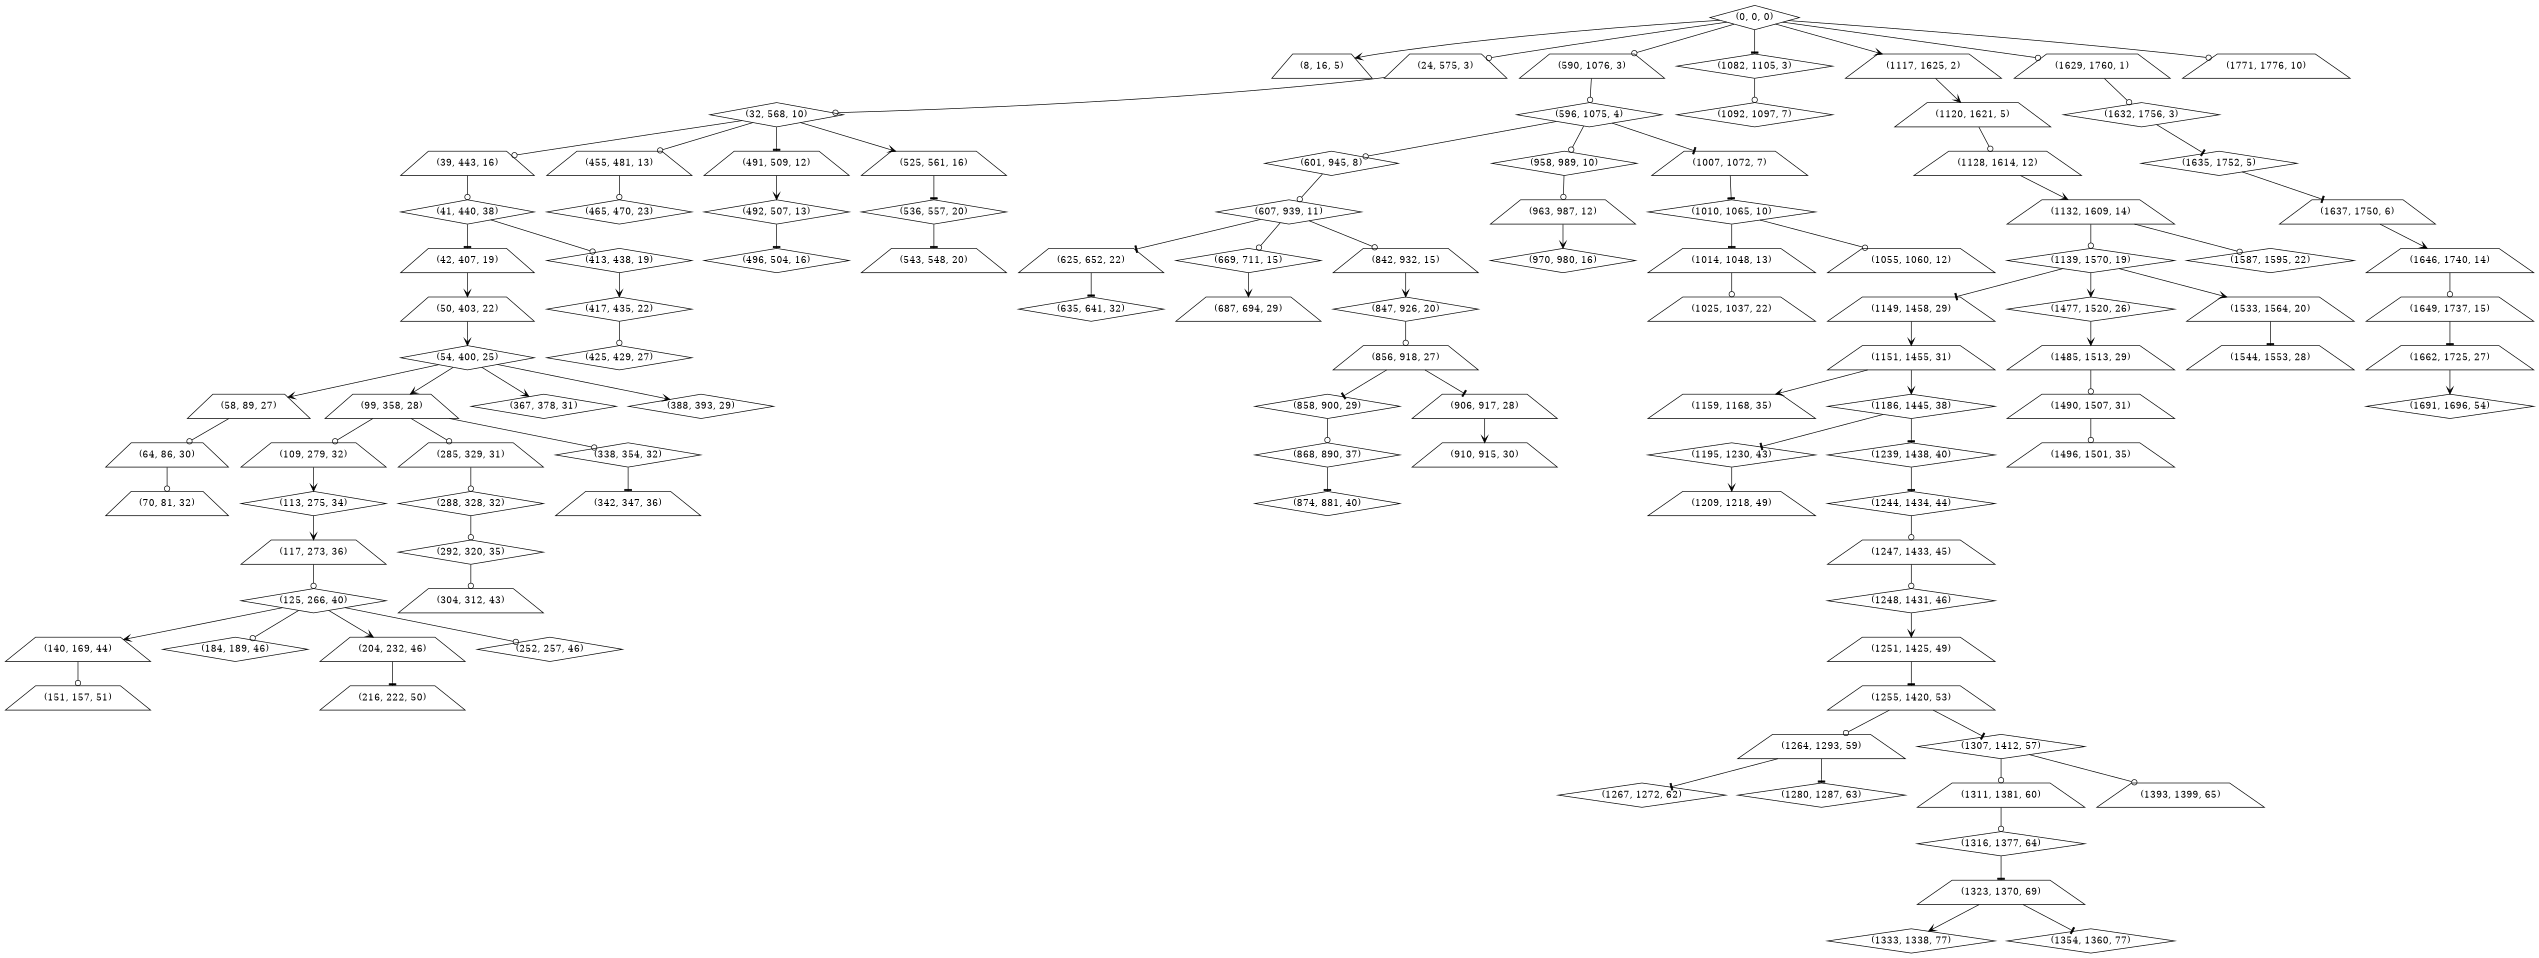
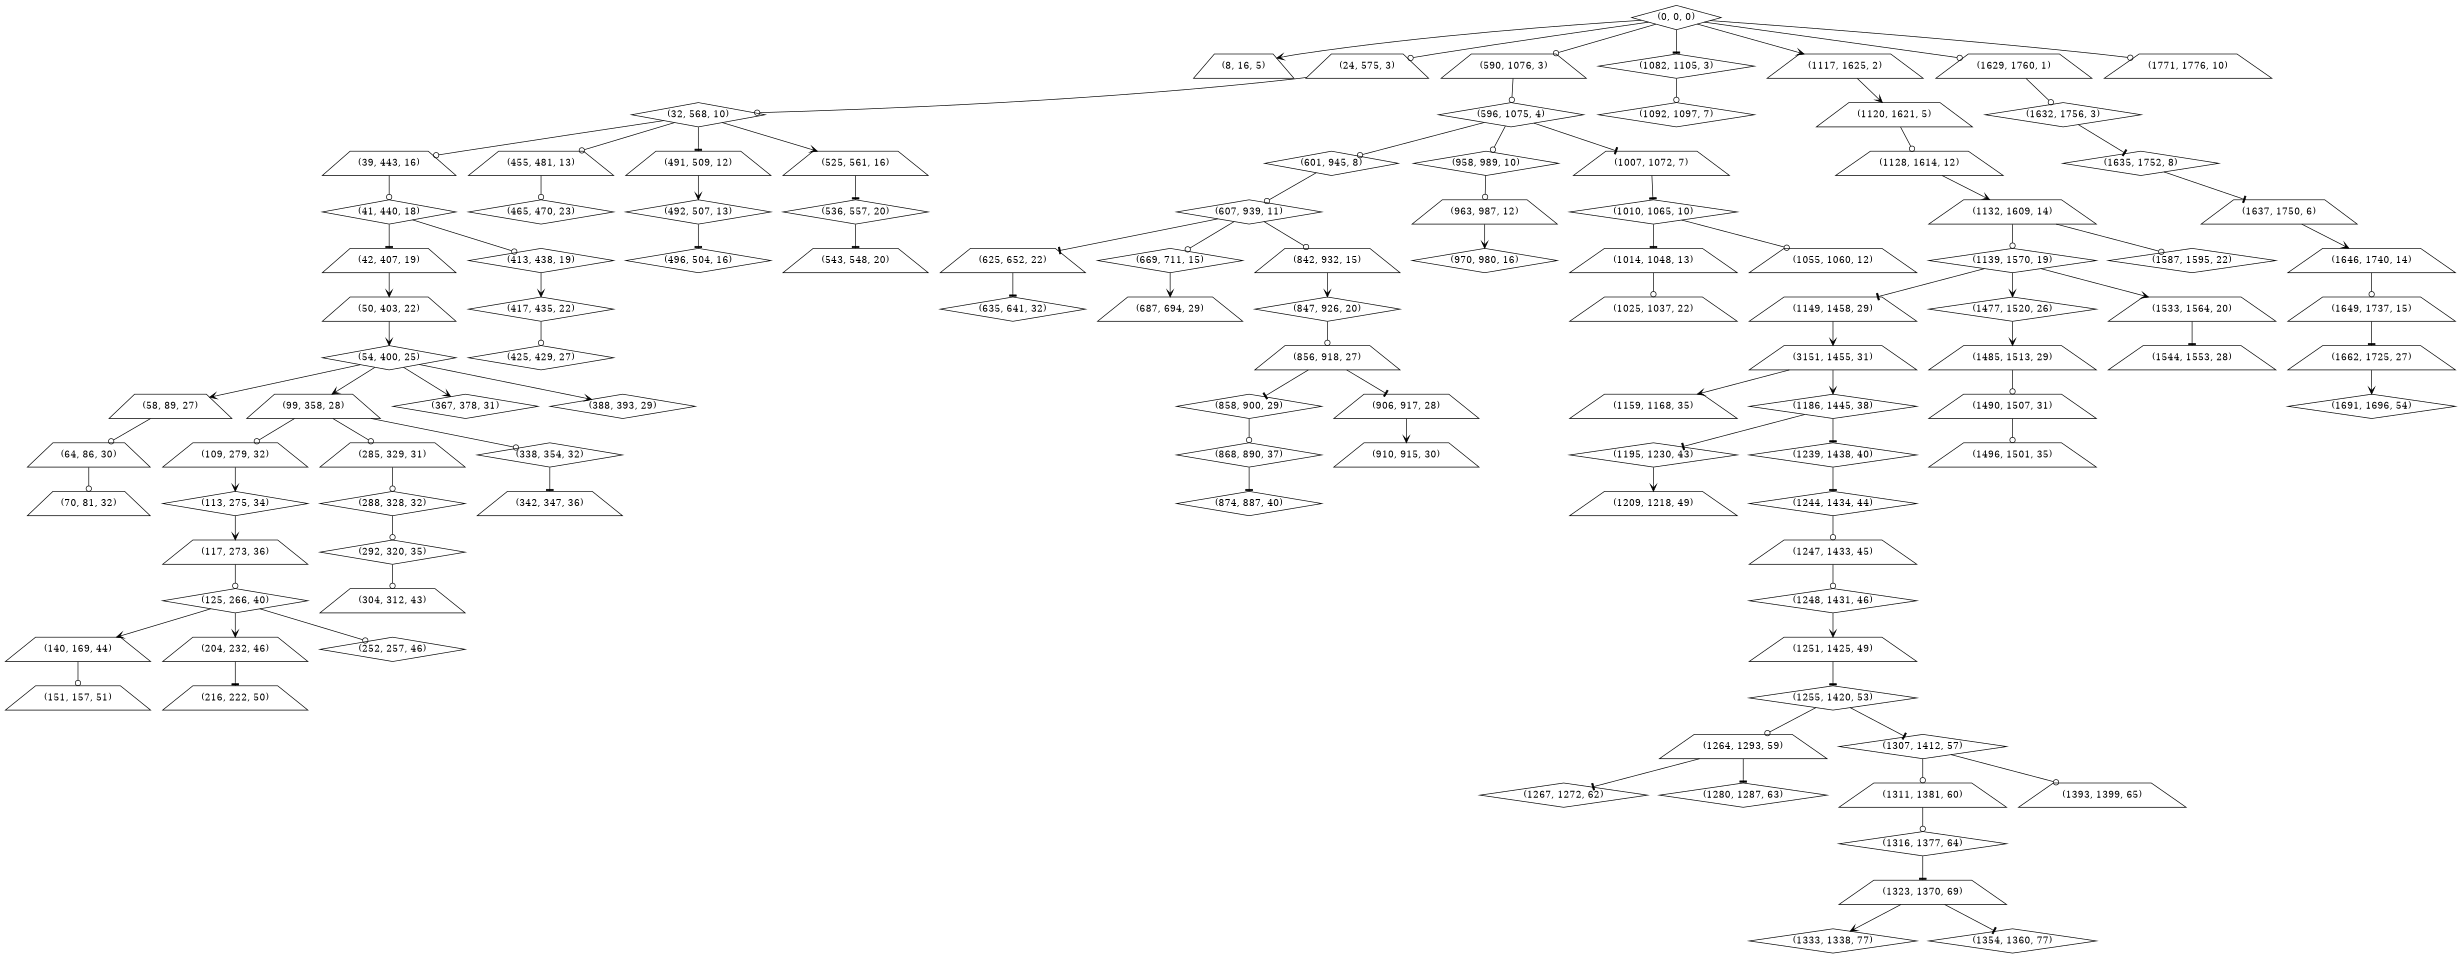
node "(1635, 1752, 5)": label "(1635, 1752, 5)" -> "(1635, 1752, 8)"
node "(41, 440, 38)": label "(41, 440, 38)" -> "(41, 440, 18)"
node "(1151, 1455, 31)": label "(1151, 1455, 31)" -> "(3151, 1455, 31)"
node "(874, 881, 40)": label "(874, 881, 40)" -> "(874, 887, 40)"
node "(184, 189, 46)": removed
node "(1255, 1420, 53)": shape trapezium -> diamond
